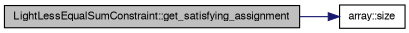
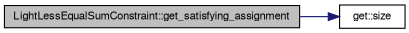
node "array::size": label "array::size" -> "get::size"
